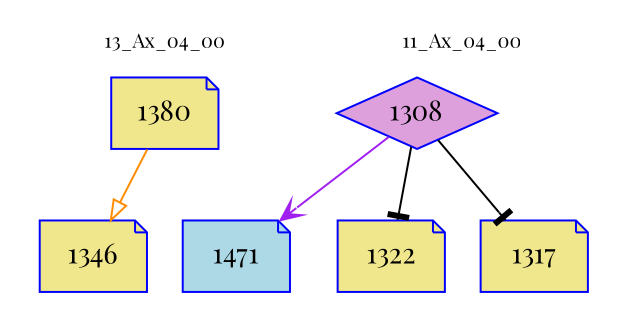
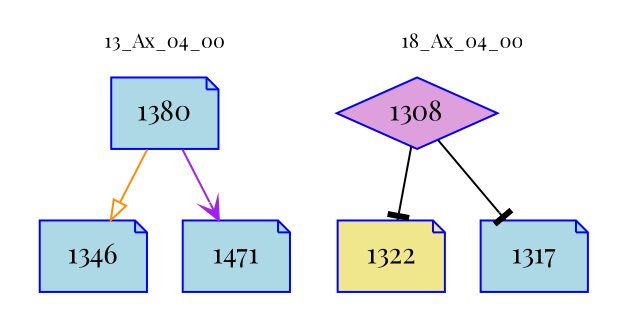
cluster "11_Ax_04_00": label "11_Ax_04_00" -> "18_Ax_04_00"
node "1380": fillcolor khaki -> lightblue
edge "1308" -> "1471": now "1380" -> "1471"
node "1346": fillcolor khaki -> lightblue
node "1317": fillcolor khaki -> lightblue
